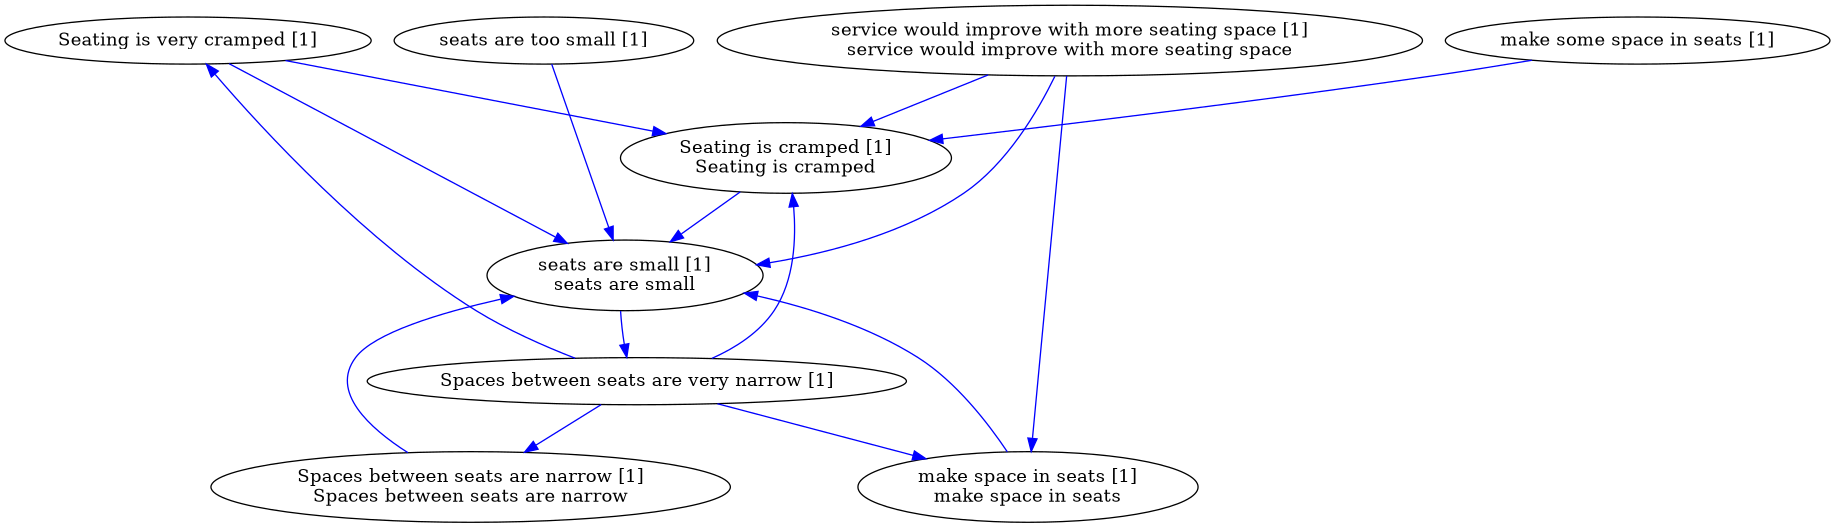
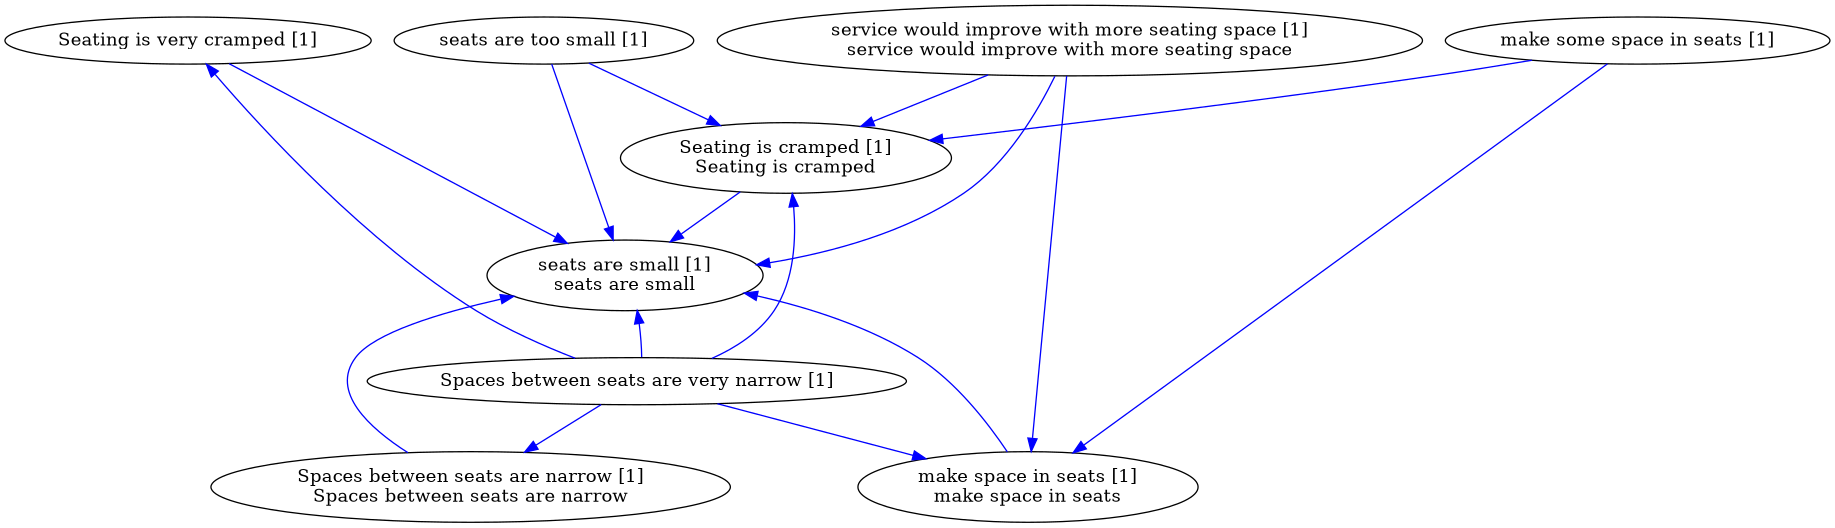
edge "Seating is very cramped [1]" -> "Seating is cramped [1] Seating is cramped": now "seats are too small [1]" -> "Seating is cramped [1] Seating is cramped"
edge "make some space in seats [1]" -> "make space in seats [1] make space in seats": added
edge "seats are small [1] seats are small" -> "Spaces between seats are very narrow [1]": reversed
